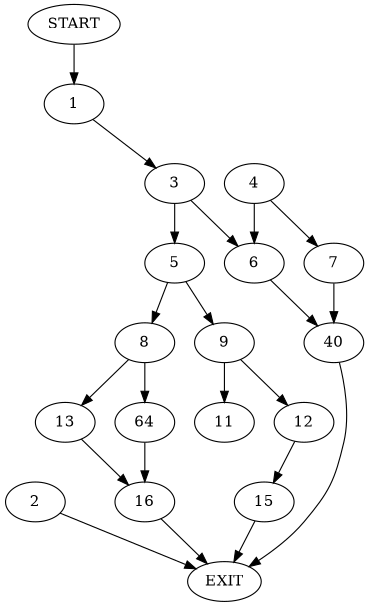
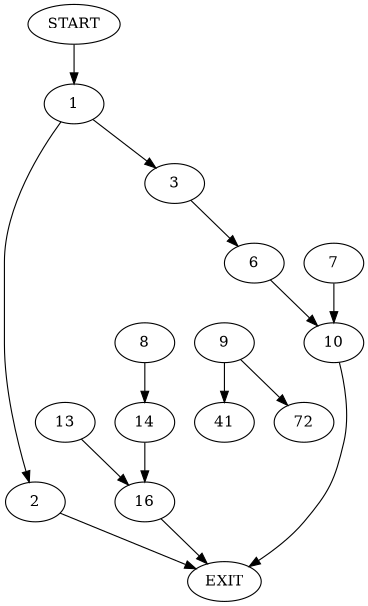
node "4": removed
node "5": removed
edge "1" -> "2": added
node "40": label "40" -> "10"
edge "8" -> "13": removed
node "64": label "64" -> "14"
node "11": label "11" -> "41"
node "12": label "12" -> "72"
node "15": removed
